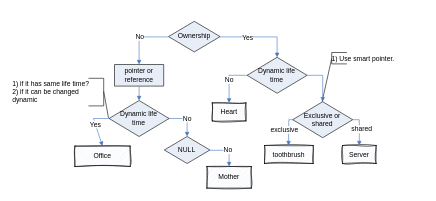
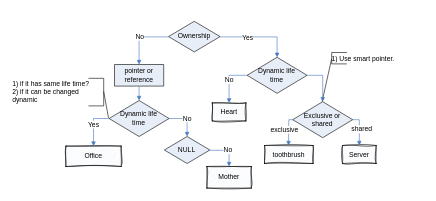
node "Office": moved (102, 156) -> (93, 156)
